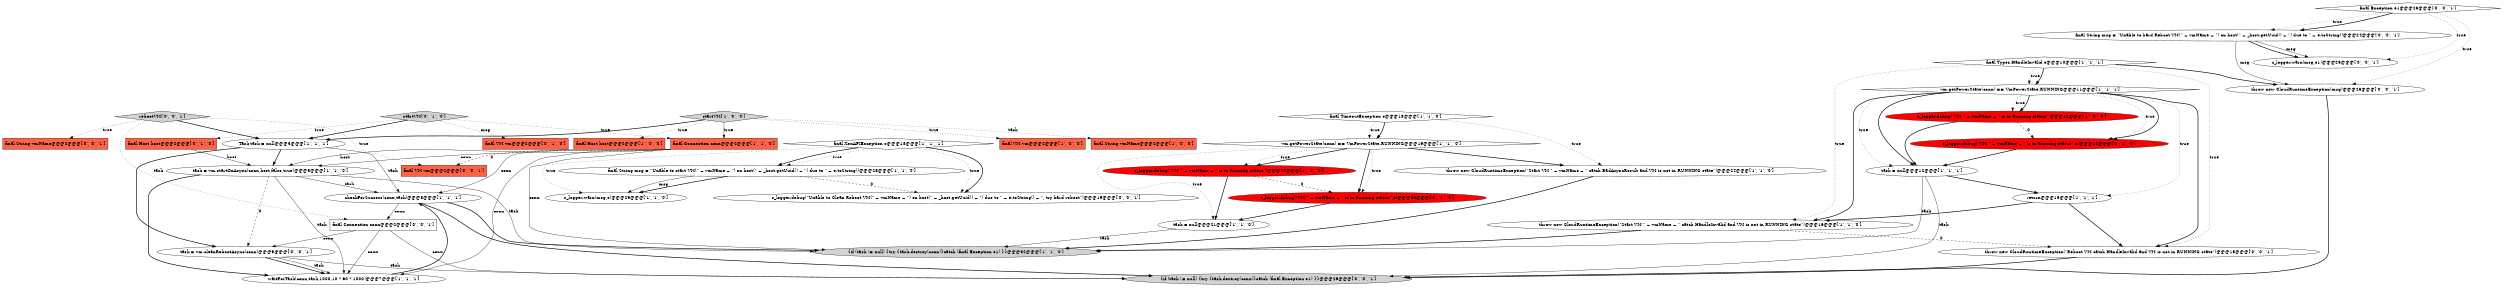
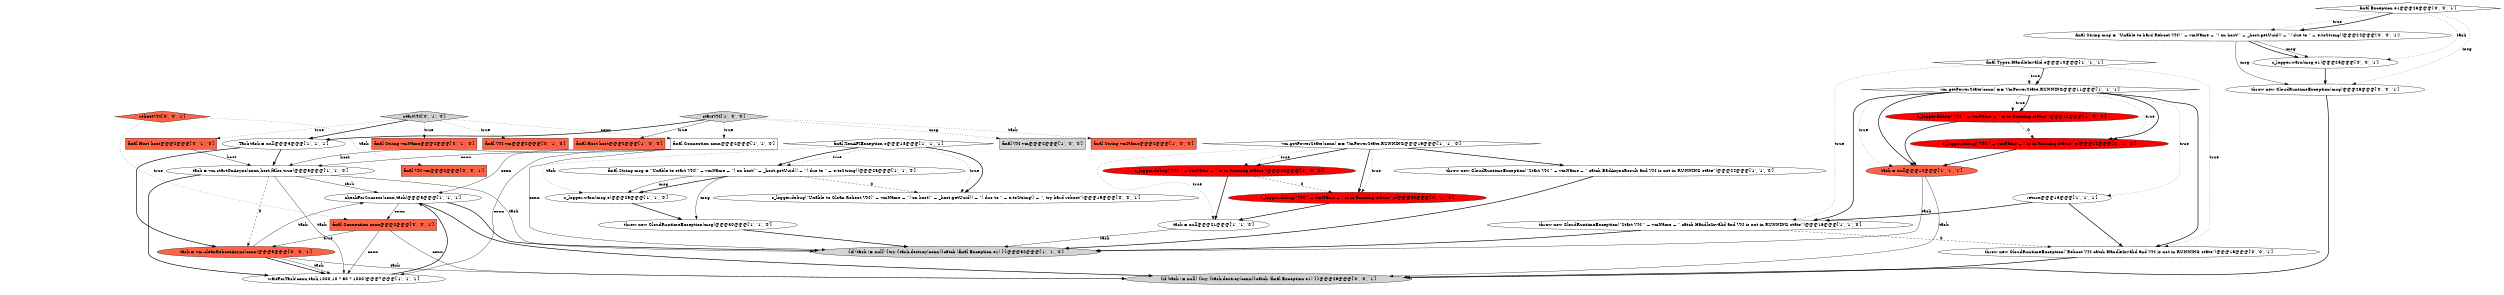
edge "final Exception e1@@@23@@@['0', '0', '1']" -> "s_logger.warn(msg,e1)@@@25@@@['0', '0', '1']": label "true" -> "task"
edge "final Exception e1@@@23@@@['0', '0', '1']" -> "throw new CloudRuntimeException(msg)@@@26@@@['0', '0', '1']": label "true" -> "msg"
edge "final Types.HandleInvalid e@@@10@@@['1', '1', '1']" -> "throw new CloudRuntimeException(msg)@@@26@@@['0', '0', '1']": now "s_logger.warn(msg,e1)@@@25@@@['0', '0', '1']" -> "throw new CloudRuntimeException(msg)@@@26@@@['0', '0', '1']"
node "rebootVM['0', '0', '1']": fillcolor lightgray -> tomato
node "final TimeoutException e@@@18@@@['1', '1', '0']": removed
edge "startVM['1', '0', '0']" -> "final Host host@@@2@@@['1', '0', '0']": style dotted -> solid
edge "startVM['1', '0', '0']" -> "final Connection conn@@@2@@@['1', '1', '0']": style solid -> dotted
edge "rebootVM['0', '0', '1']" -> "Task task = null@@@3@@@['1', '1', '1']": removed
edge "startVM['0', '1', '0']" -> "final VM vm@@@2@@@['0', '1', '0']": label "msg" -> "true"
edge "startVM['0', '1', '0']" -> "final Connection conn@@@2@@@['1', '1', '0']": label "true" -> "conn"
edge "startVM['1', '0', '0']" -> "final VM vm@@@2@@@['1', '0', '0']": label "true" -> "msg"
node "final String vmName@@@2@@@['0', '0', '1']": removed
edge "rebootVM['0', '0', '1']" -> "final VM vm@@@2@@@['0', '0', '1']": label "true" -> "task"
node "final String vmName@@@2@@@['0', '1', '0']": added
node "final Connection conn@@@2@@@['1', '1', '0']": fillcolor tomato -> white
node "final VM vm@@@2@@@['1', '0', '0']": fillcolor tomato -> lightgray
edge "final Connection conn@@@2@@@['1', '1', '0']" -> "final VM vm@@@2@@@['0', '0', '1']": removed, label "0"
edge "Task task = null@@@3@@@['1', '1', '1']" -> "checkForSuccess(conn,task)@@@8@@@['1', '1', '1']": now "task = vm.cleanRebootAsync(conn)@@@5@@@['0', '0', '1']" -> "checkForSuccess(conn,task)@@@8@@@['1', '1', '1']"
edge "rebootVM['0', '0', '1']" -> "final Connection conn@@@2@@@['0', '0', '1']": label "task" -> "true"
edge "final XenAPIException e@@@18@@@['1', '1', '1']" -> "s_logger.warn(msg,e)@@@29@@@['1', '1', '0']": label "true" -> "task"
node "task = null@@@12@@@['1', '1', '1']": fillcolor white -> tomato
edge "task = null@@@12@@@['1', '1', '1']" -> "return@@@13@@@['1', '1', '1']": removed
node "final Connection conn@@@2@@@['0', '0', '1']": fillcolor white -> tomato
node "throw new CloudRuntimeException(msg)@@@30@@@['1', '1', '0']": added
edge "final Connection conn@@@2@@@['0', '0', '1']" -> "task = vm.cleanRebootAsync(conn)@@@5@@@['0', '0', '1']": label "conn" -> "true"
node "task = vm.cleanRebootAsync(conn)@@@5@@@['0', '0', '1']": fillcolor white -> tomato
